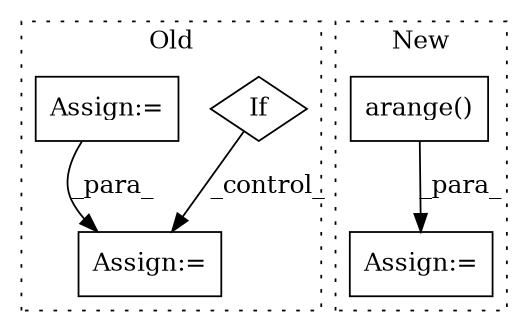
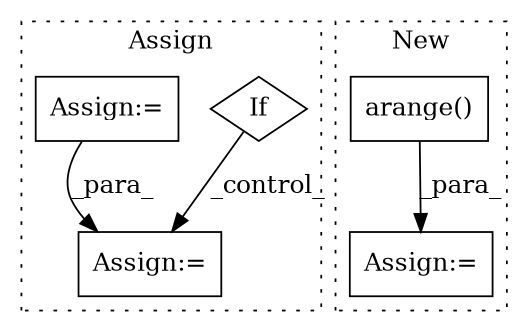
cluster "Old": label "Old" -> "Assign"
